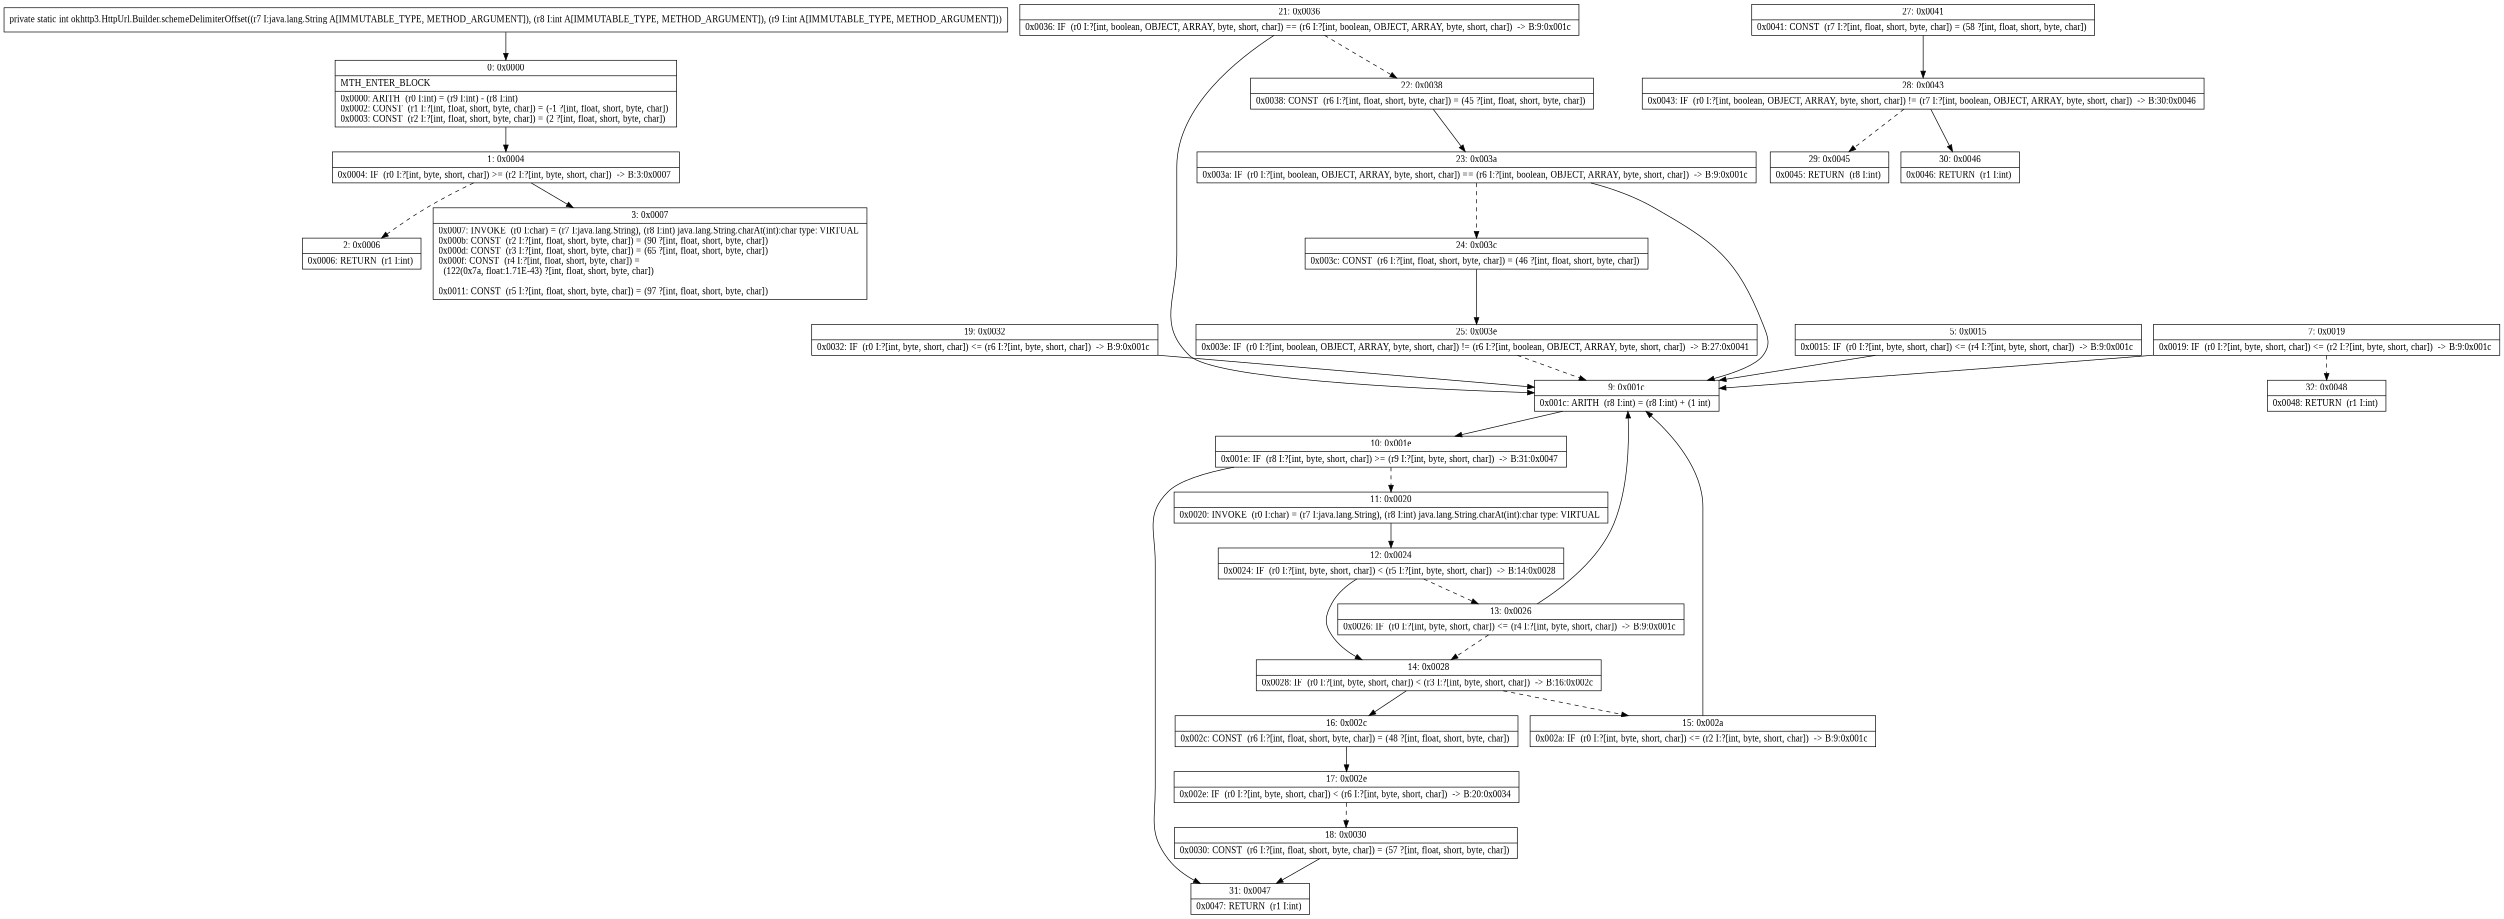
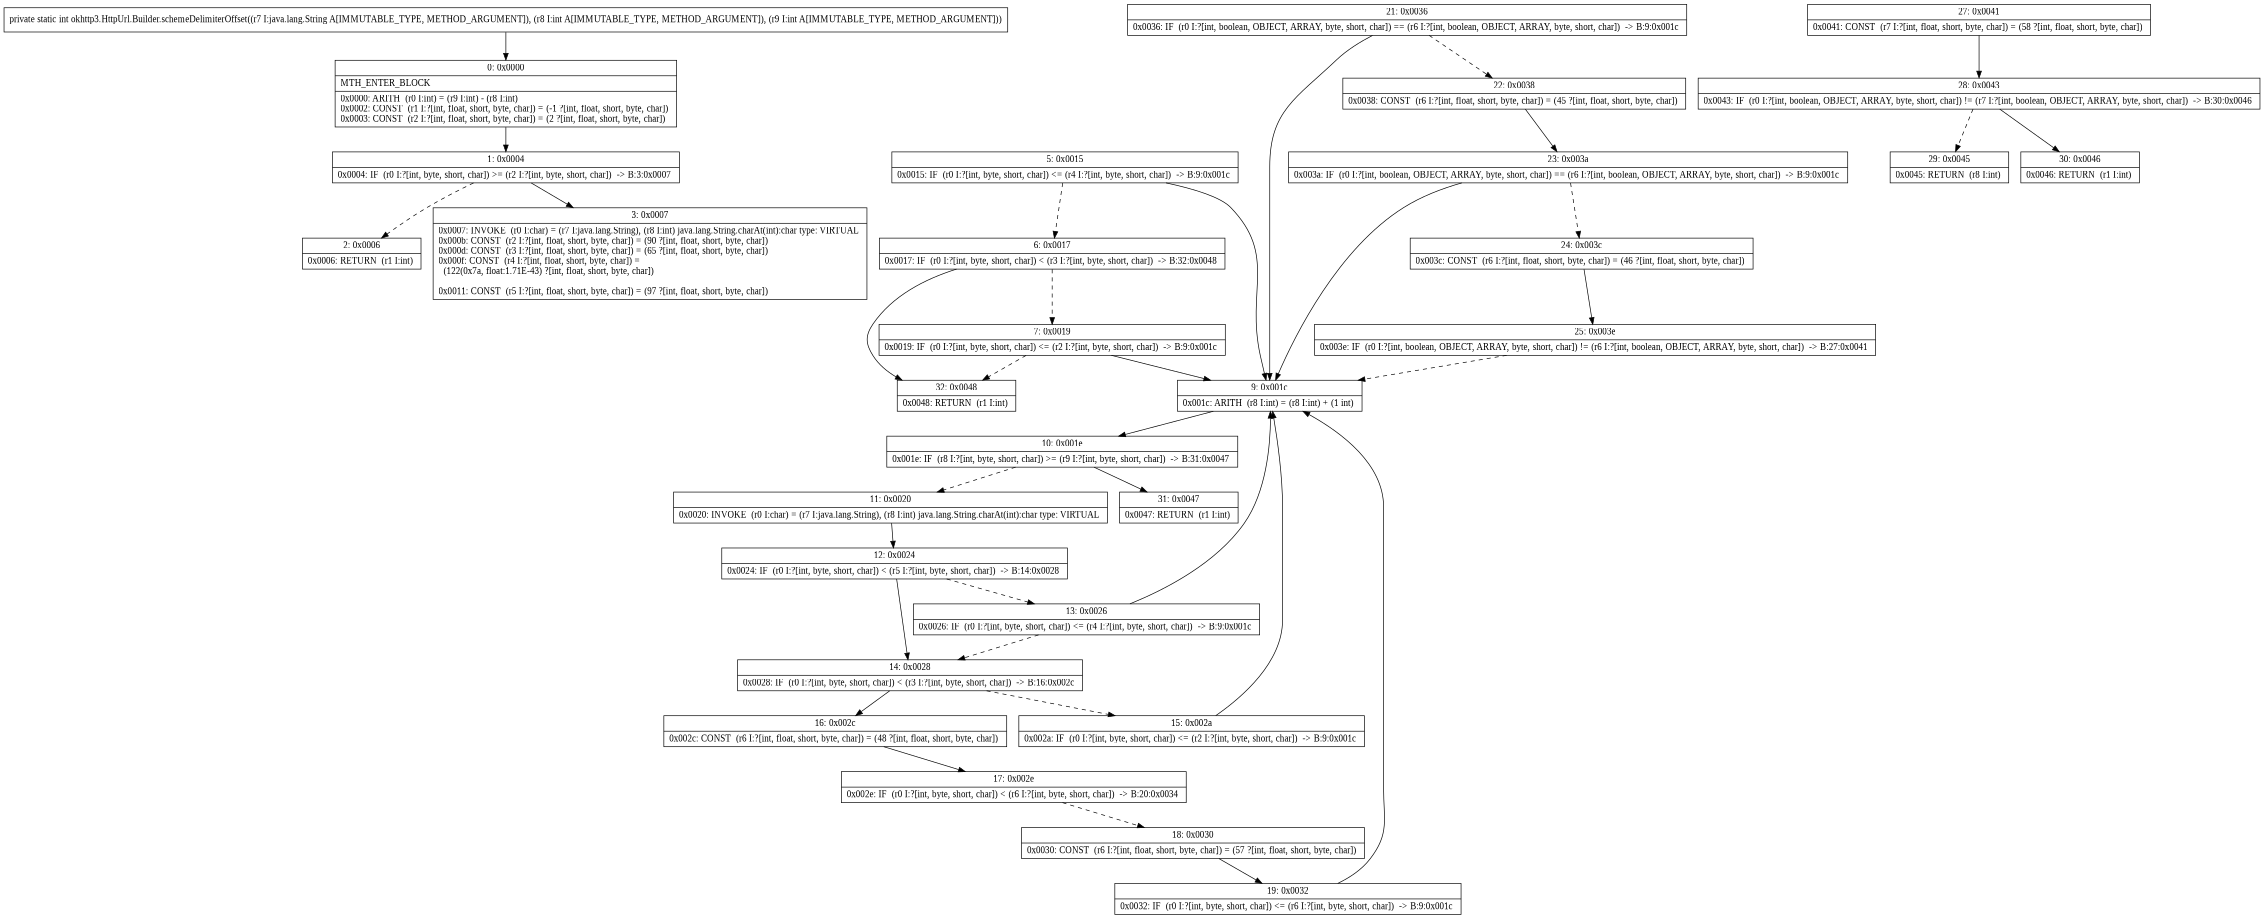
node "6: 0x0017": added
edge "18: 0x0030" -> "31: 0x0047": now "18: 0x0030" -> "19: 0x0032"
